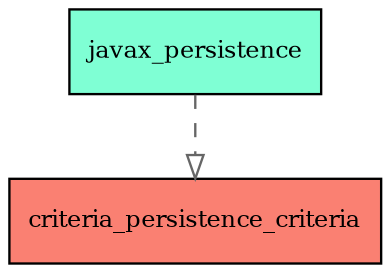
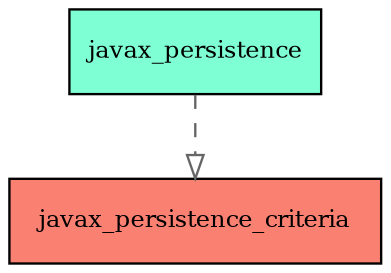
node "criteria_persistence_criteria": label "criteria_persistence_criteria" -> "javax_persistence_criteria"
